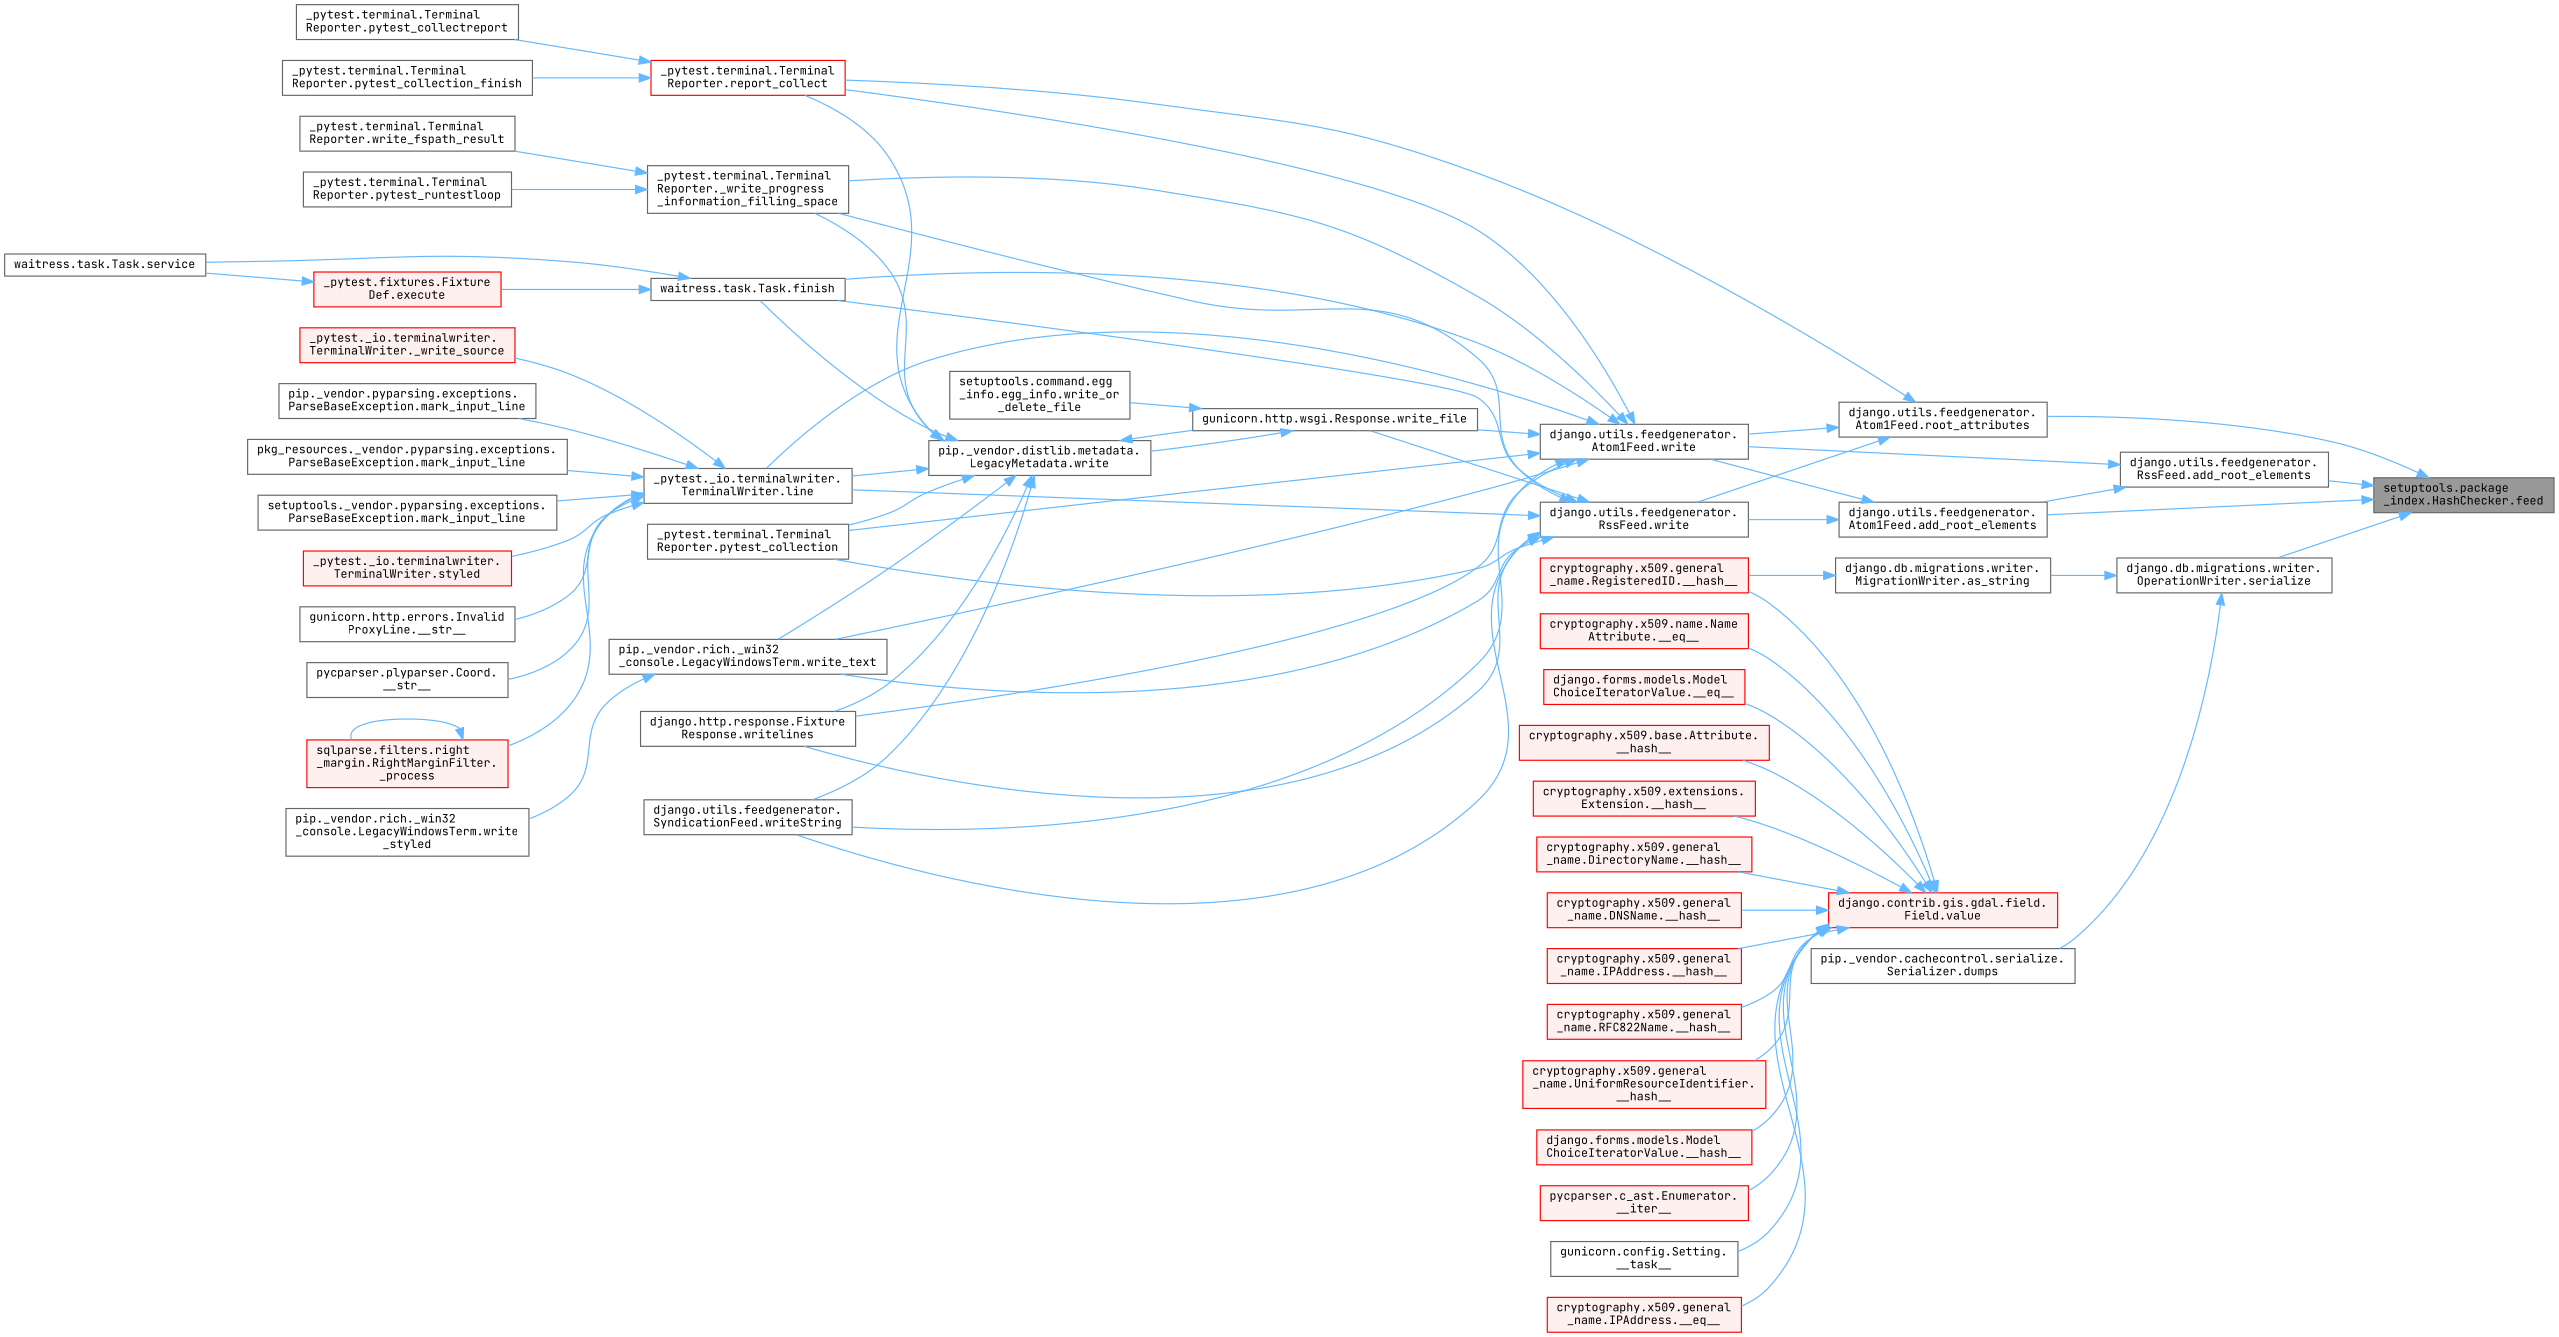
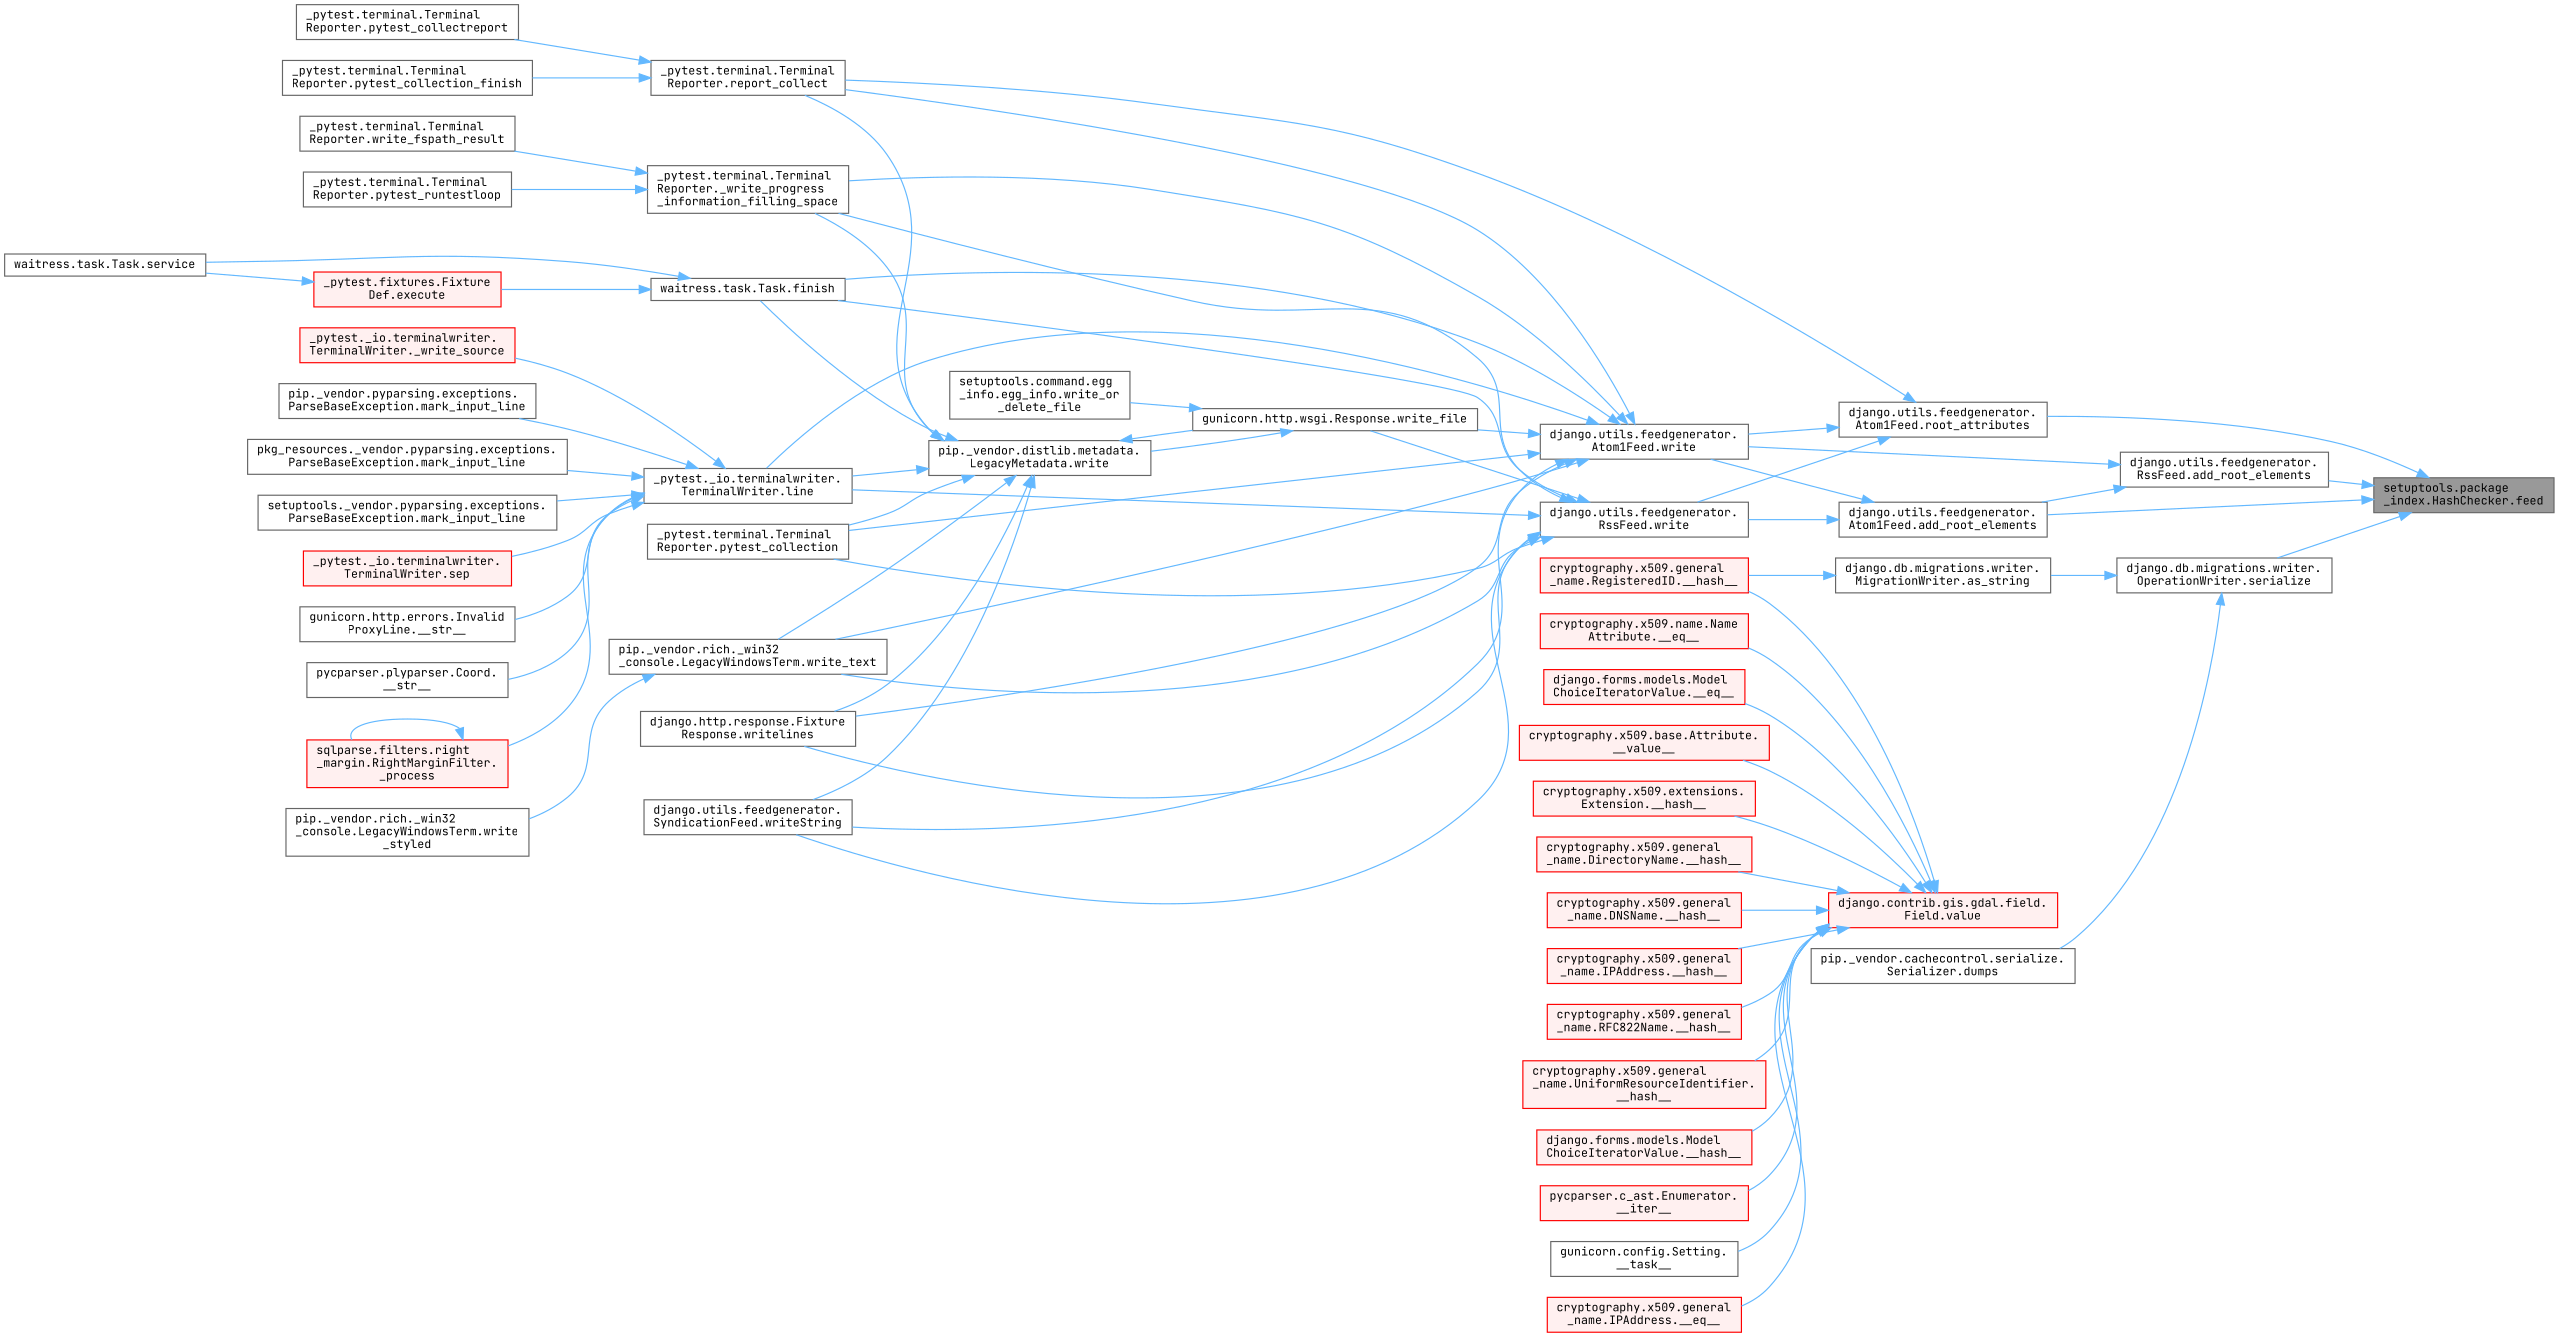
node "_pytest.terminal.Terminal Reporter.report_collect": color red -> grey40
node "_pytest._io.terminalwriter. TerminalWriter.styled": label "_pytest._io.terminalwriter. TerminalWriter.styled" -> "_pytest._io.terminalwriter. TerminalWriter.sep"
node "cryptography.x509.base.Attribute. __hash__": label "cryptography.x509.base.Attribute. __hash__" -> "cryptography.x509.base.Attribute. __value__"
